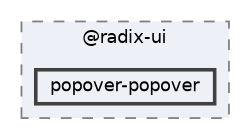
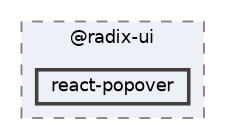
node "popover-popover": label "popover-popover" -> "react-popover"
